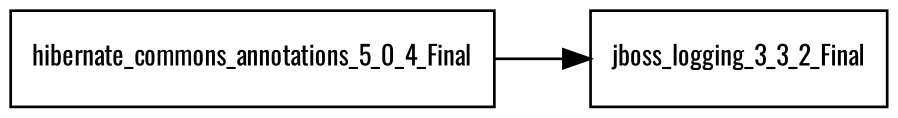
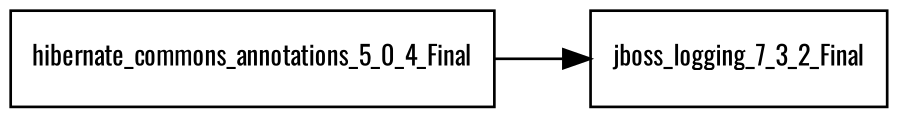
node "jboss_logging_3_3_2_Final": label "jboss_logging_3_3_2_Final" -> "jboss_logging_7_3_2_Final"
